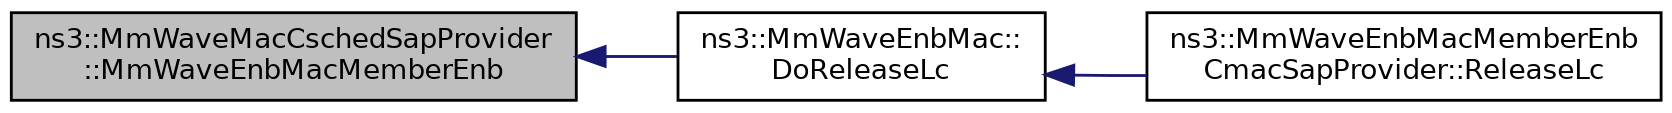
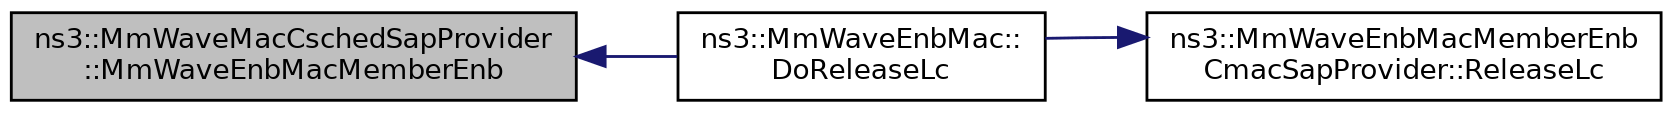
edge "ns3::MmWaveEnbMacMemberEnb CmacSapProvider::ReleaseLc" -> "ns3::MmWaveEnbMac:: DoReleaseLc": reversed
